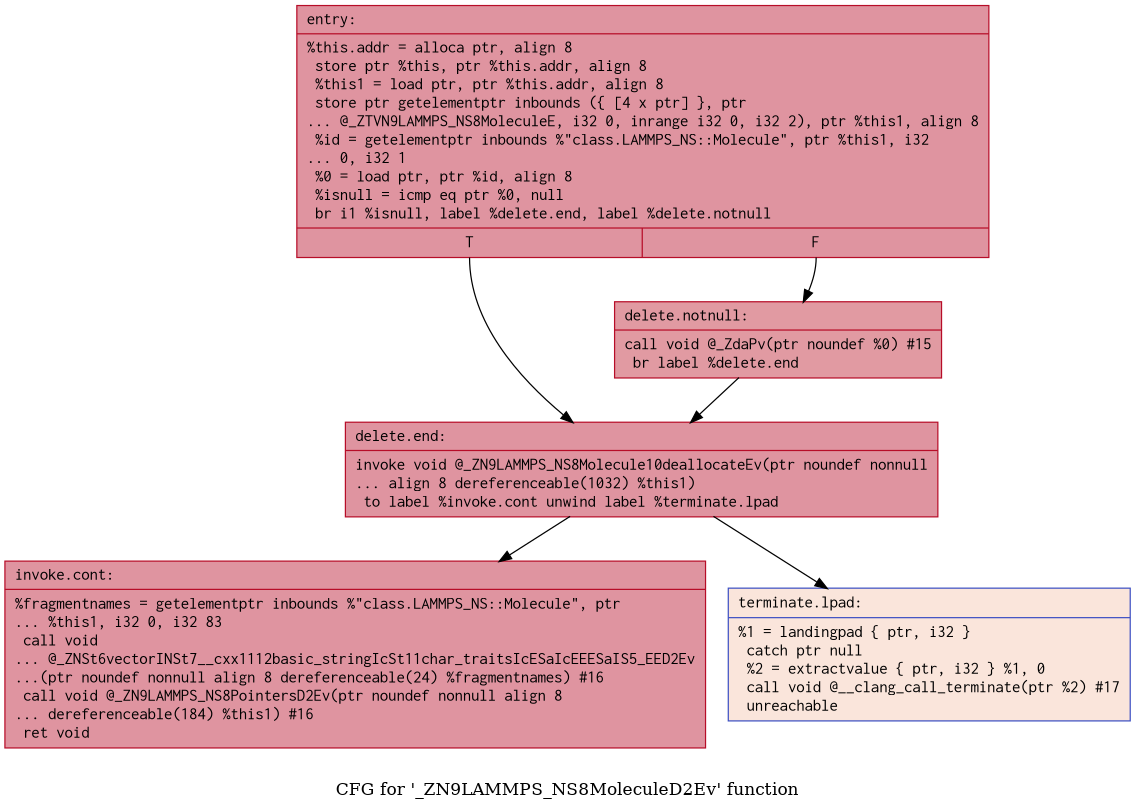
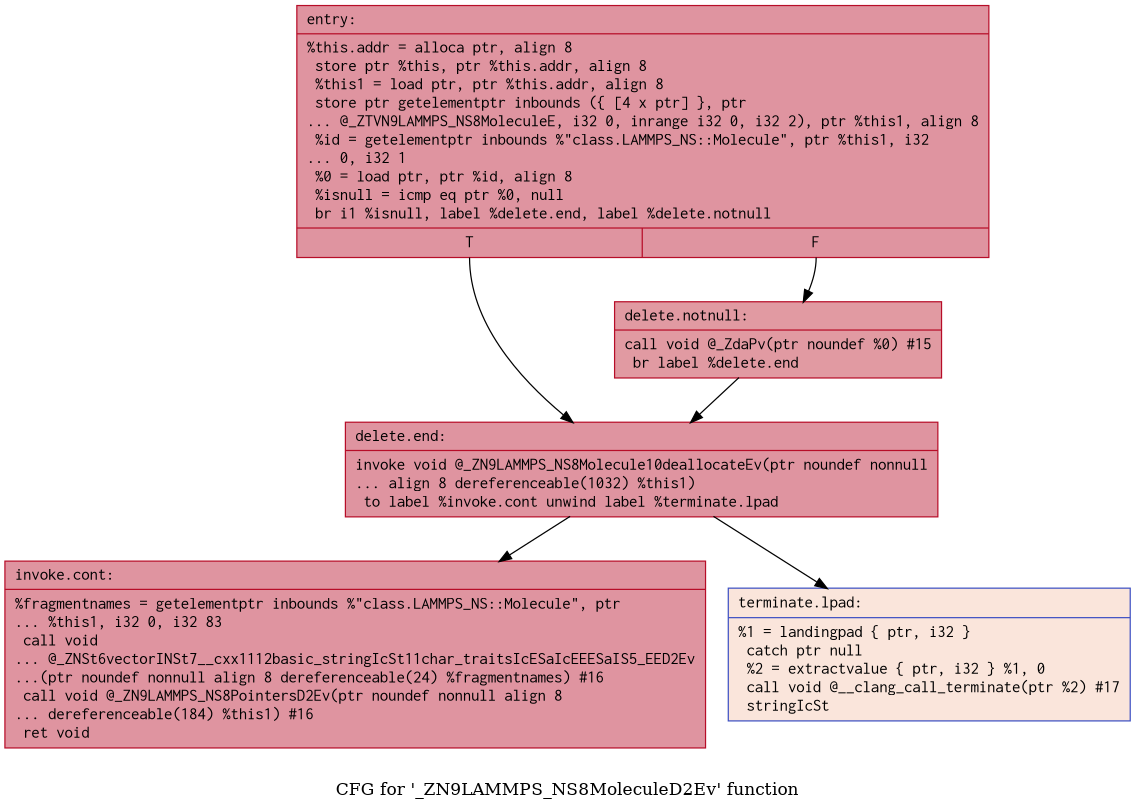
node "terminate.lpad:": text "unreachable" -> "stringIcSt"
